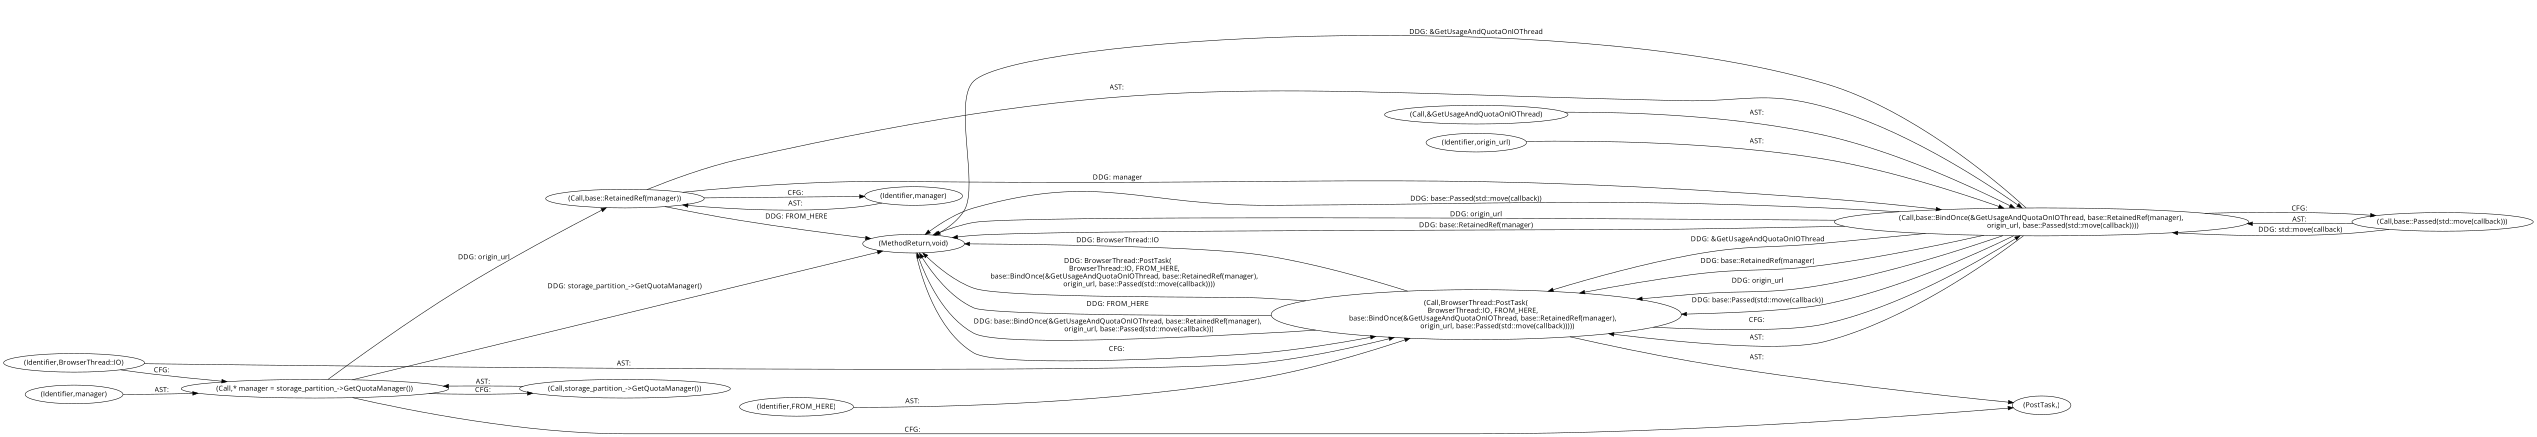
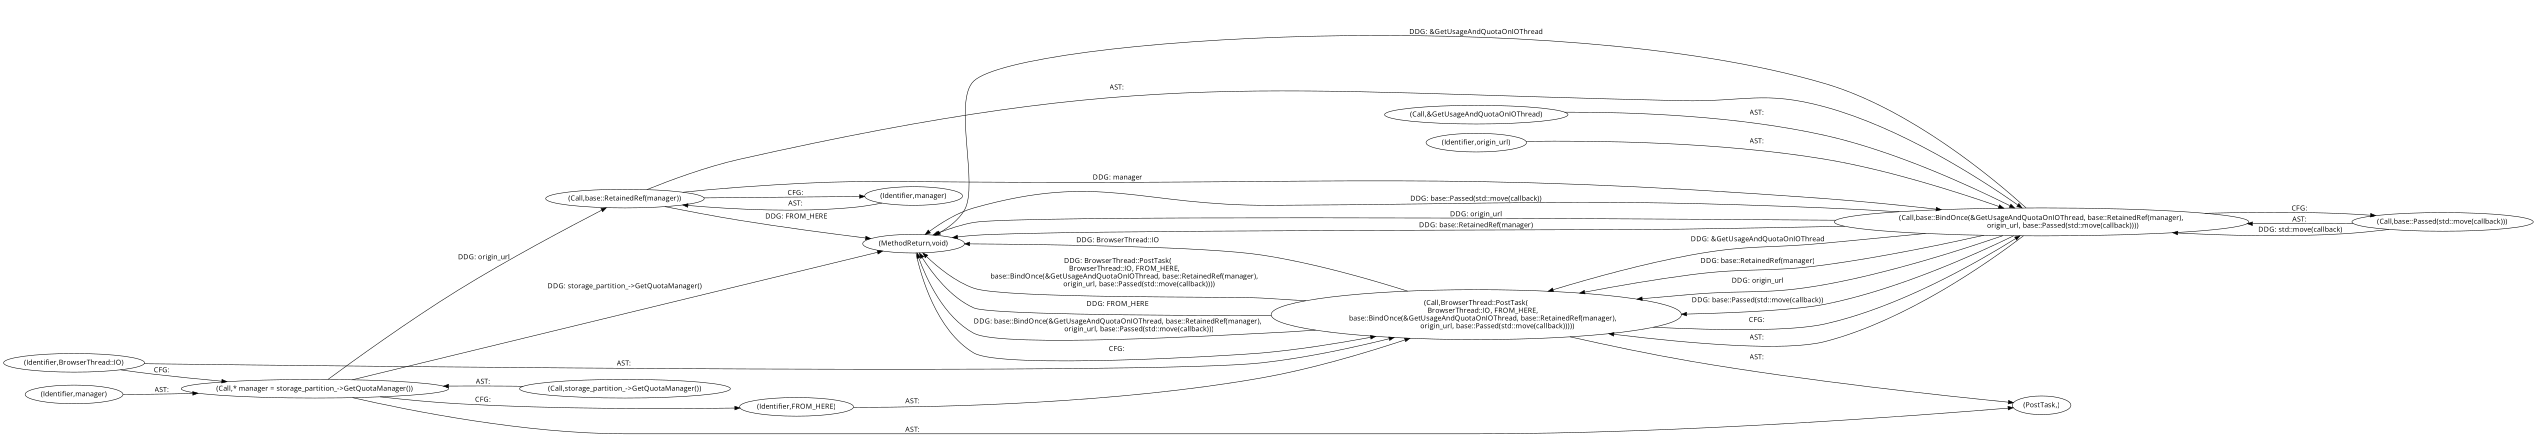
edge "(Call,* manager = storage_partition_->GetQuotaManager())" -> "(Call,storage_partition_->GetQuotaManager())": now "(Call,* manager = storage_partition_->GetQuotaManager())" -> "(Identifier,FROM_HERE)"
edge "(Call,* manager = storage_partition_->GetQuotaManager())" -> "(PostTask,)": label "CFG: " -> "AST: "
